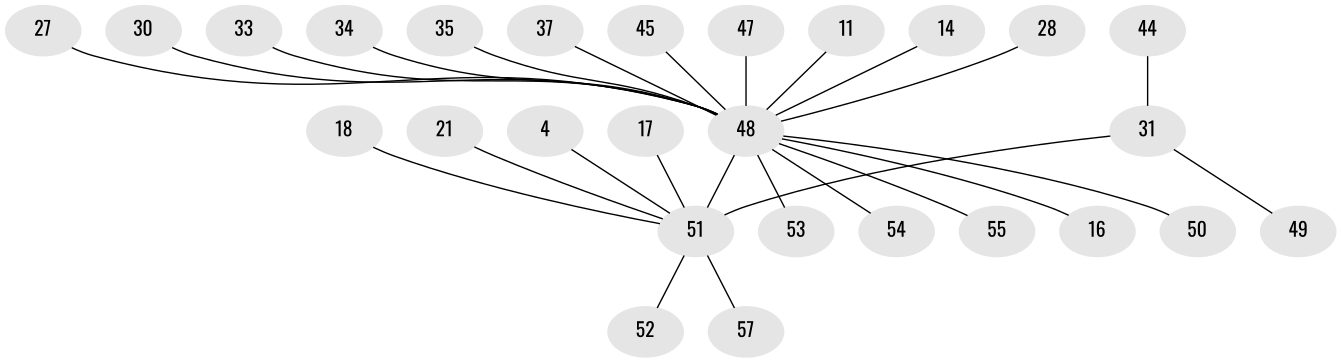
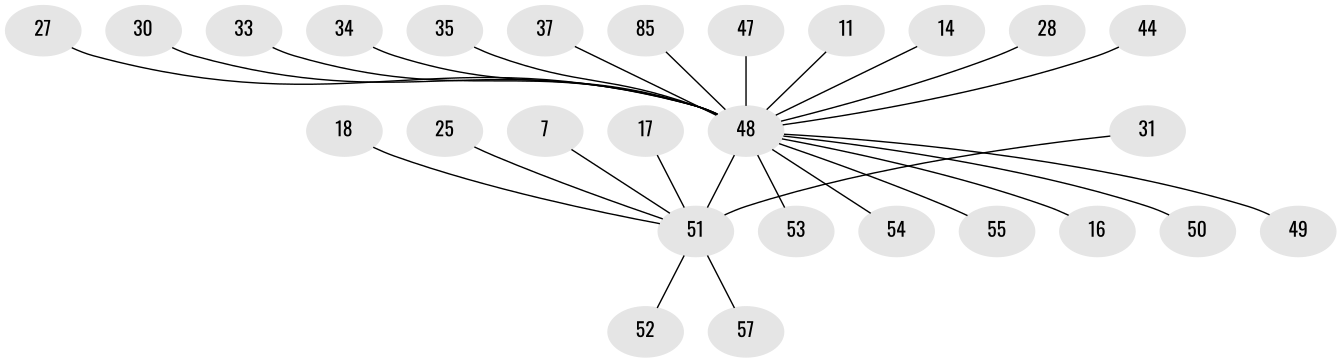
node "45": label "45" -> "85"
edge "44" -- "31": now "44" -- "48"
node "21": label "21" -> "25"
node "4": label "4" -> "7"
edge "31" -- "49": now "48" -- "49"
